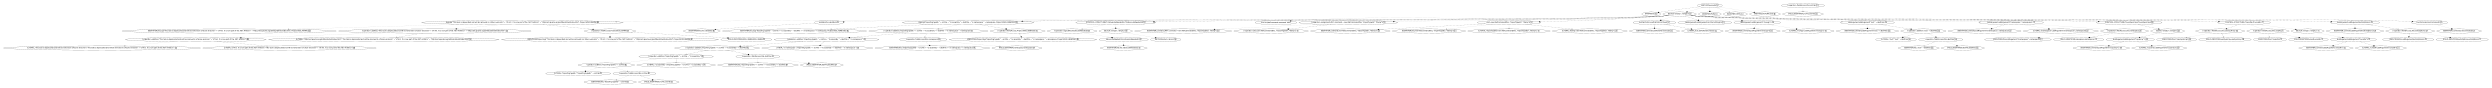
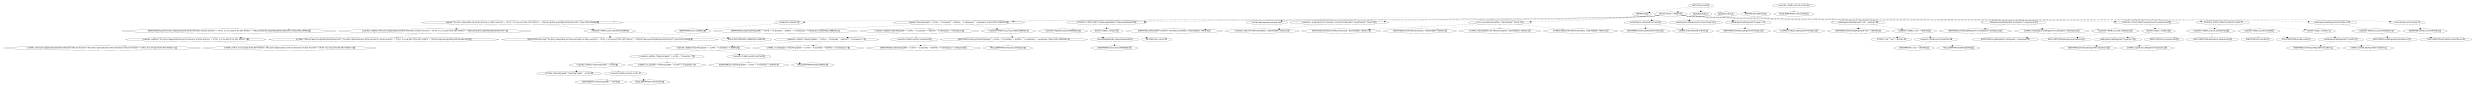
node "(IDENTIFIER,command,addArgument(extraOptions))": removed
